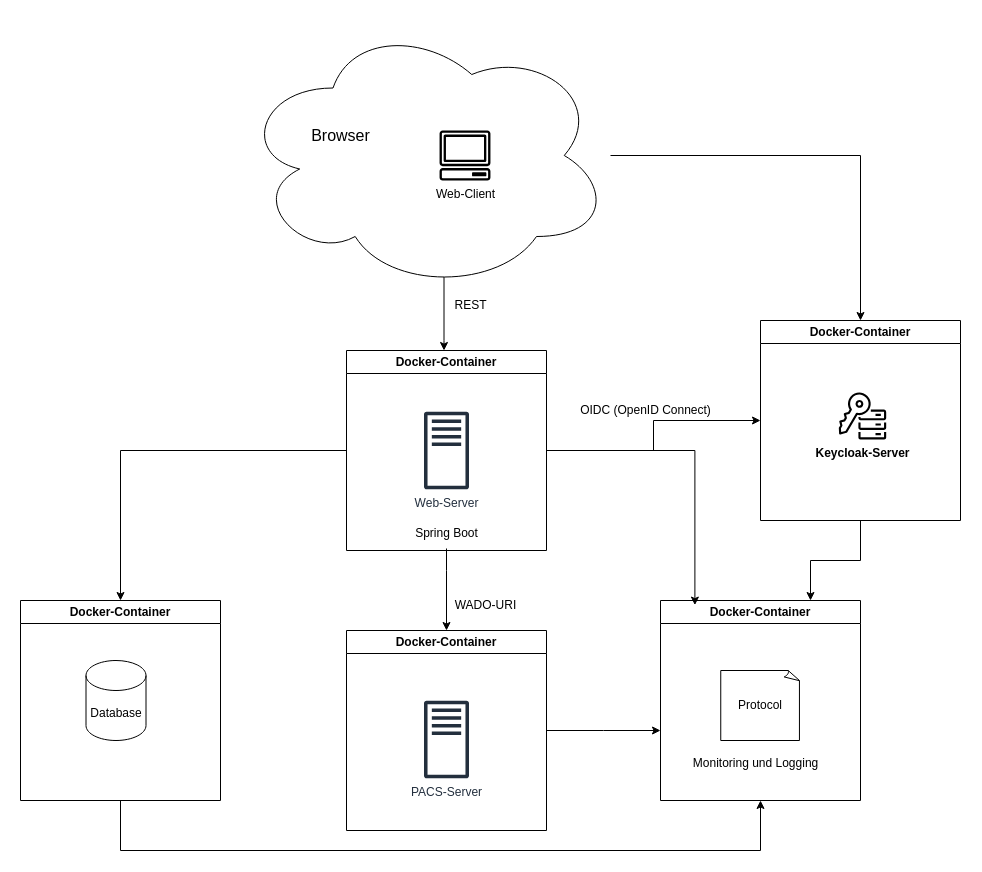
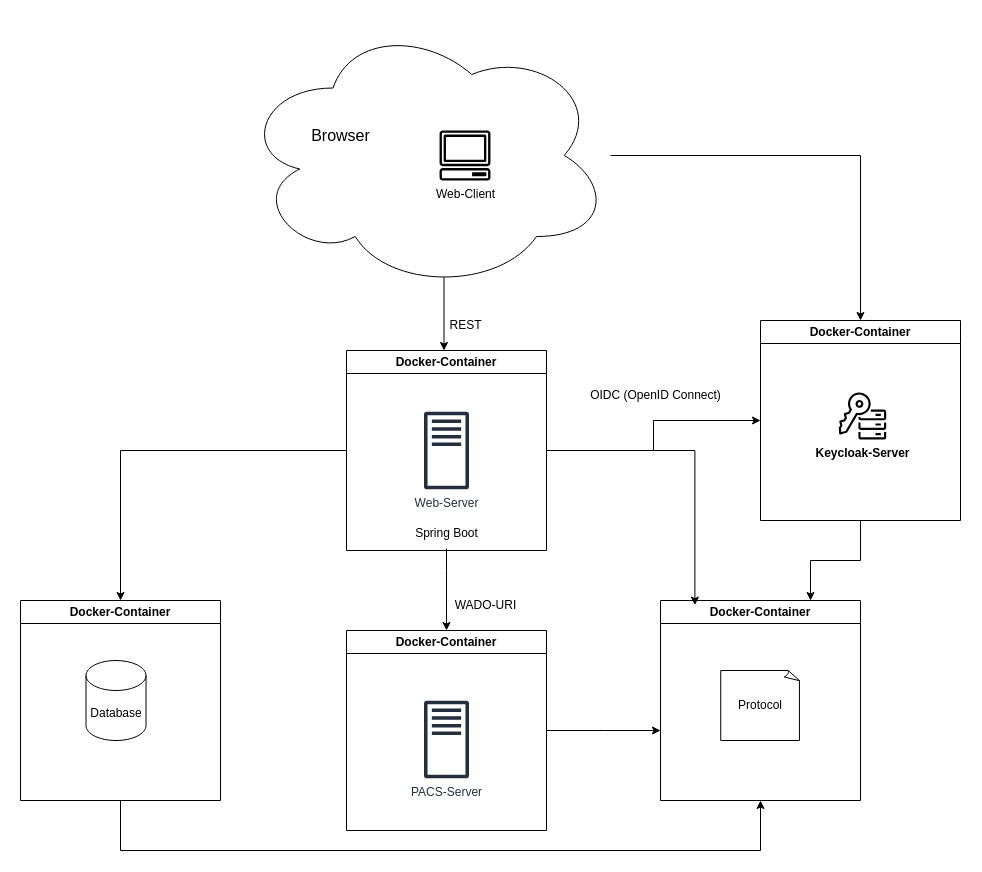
node "REST": moved (471, 306) -> (466, 326)
node "OIDC (OpenID Connect)": moved (646, 411) -> (656, 396)
node "Monitoring und Logging": removed
